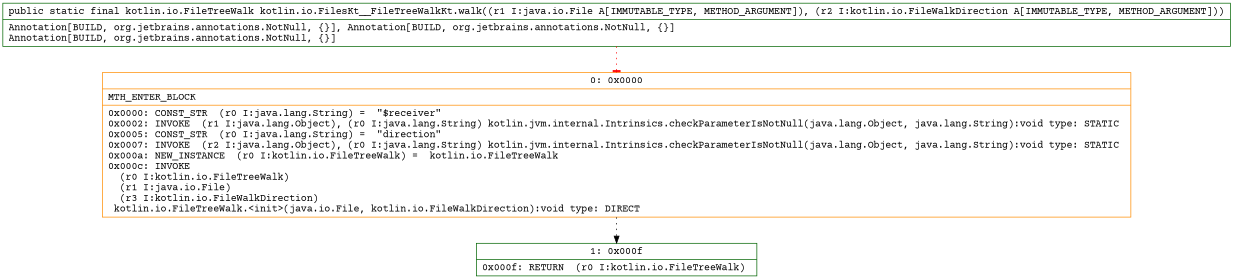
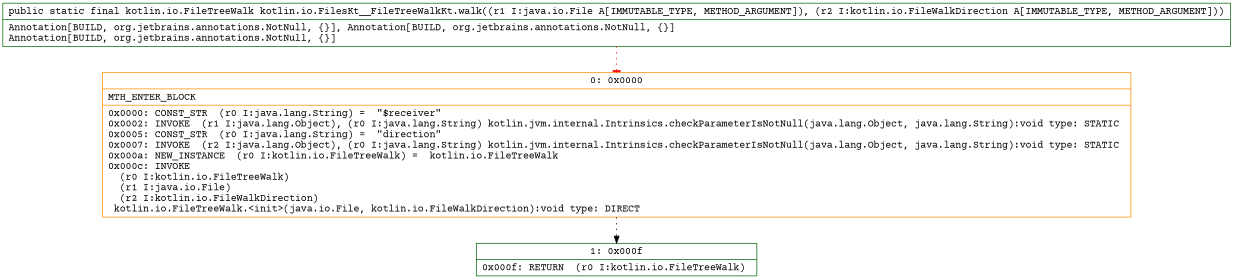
node "0: 0x0000": text "(r3 I:kotlin.io.FileWalkDirection)" -> "(r2 I:kotlin.io.FileWalkDirection)"
